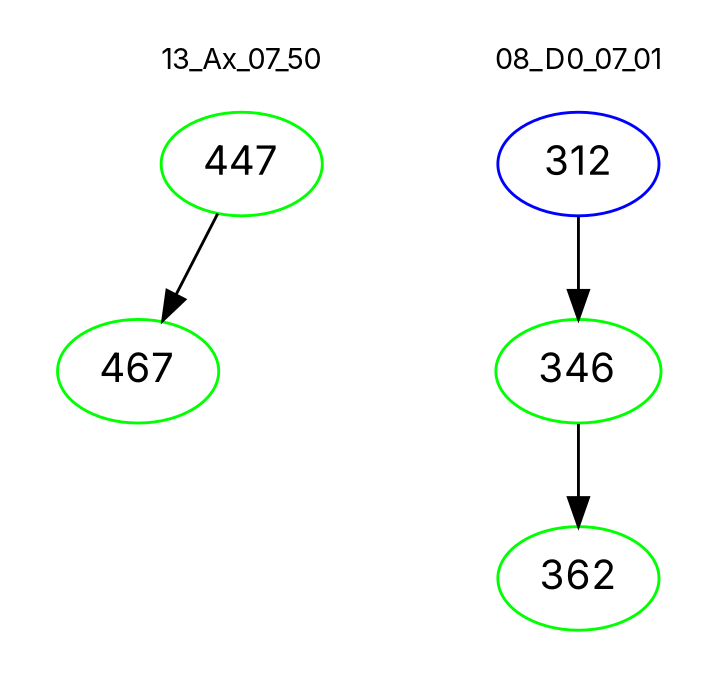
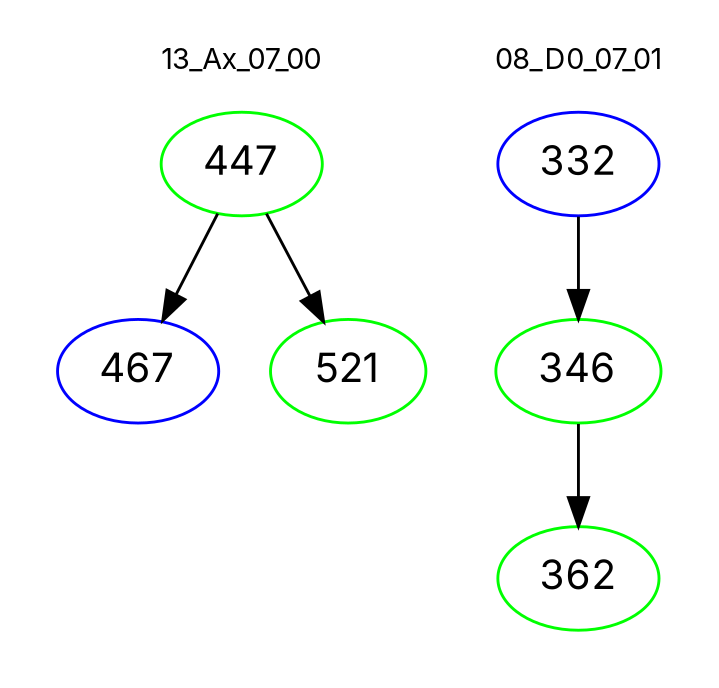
cluster "13_Ax_07_50": label "13_Ax_07_50" -> "13_Ax_07_00"
node "312": label "312" -> "332"
node "467": color green -> blue
node "521": added
